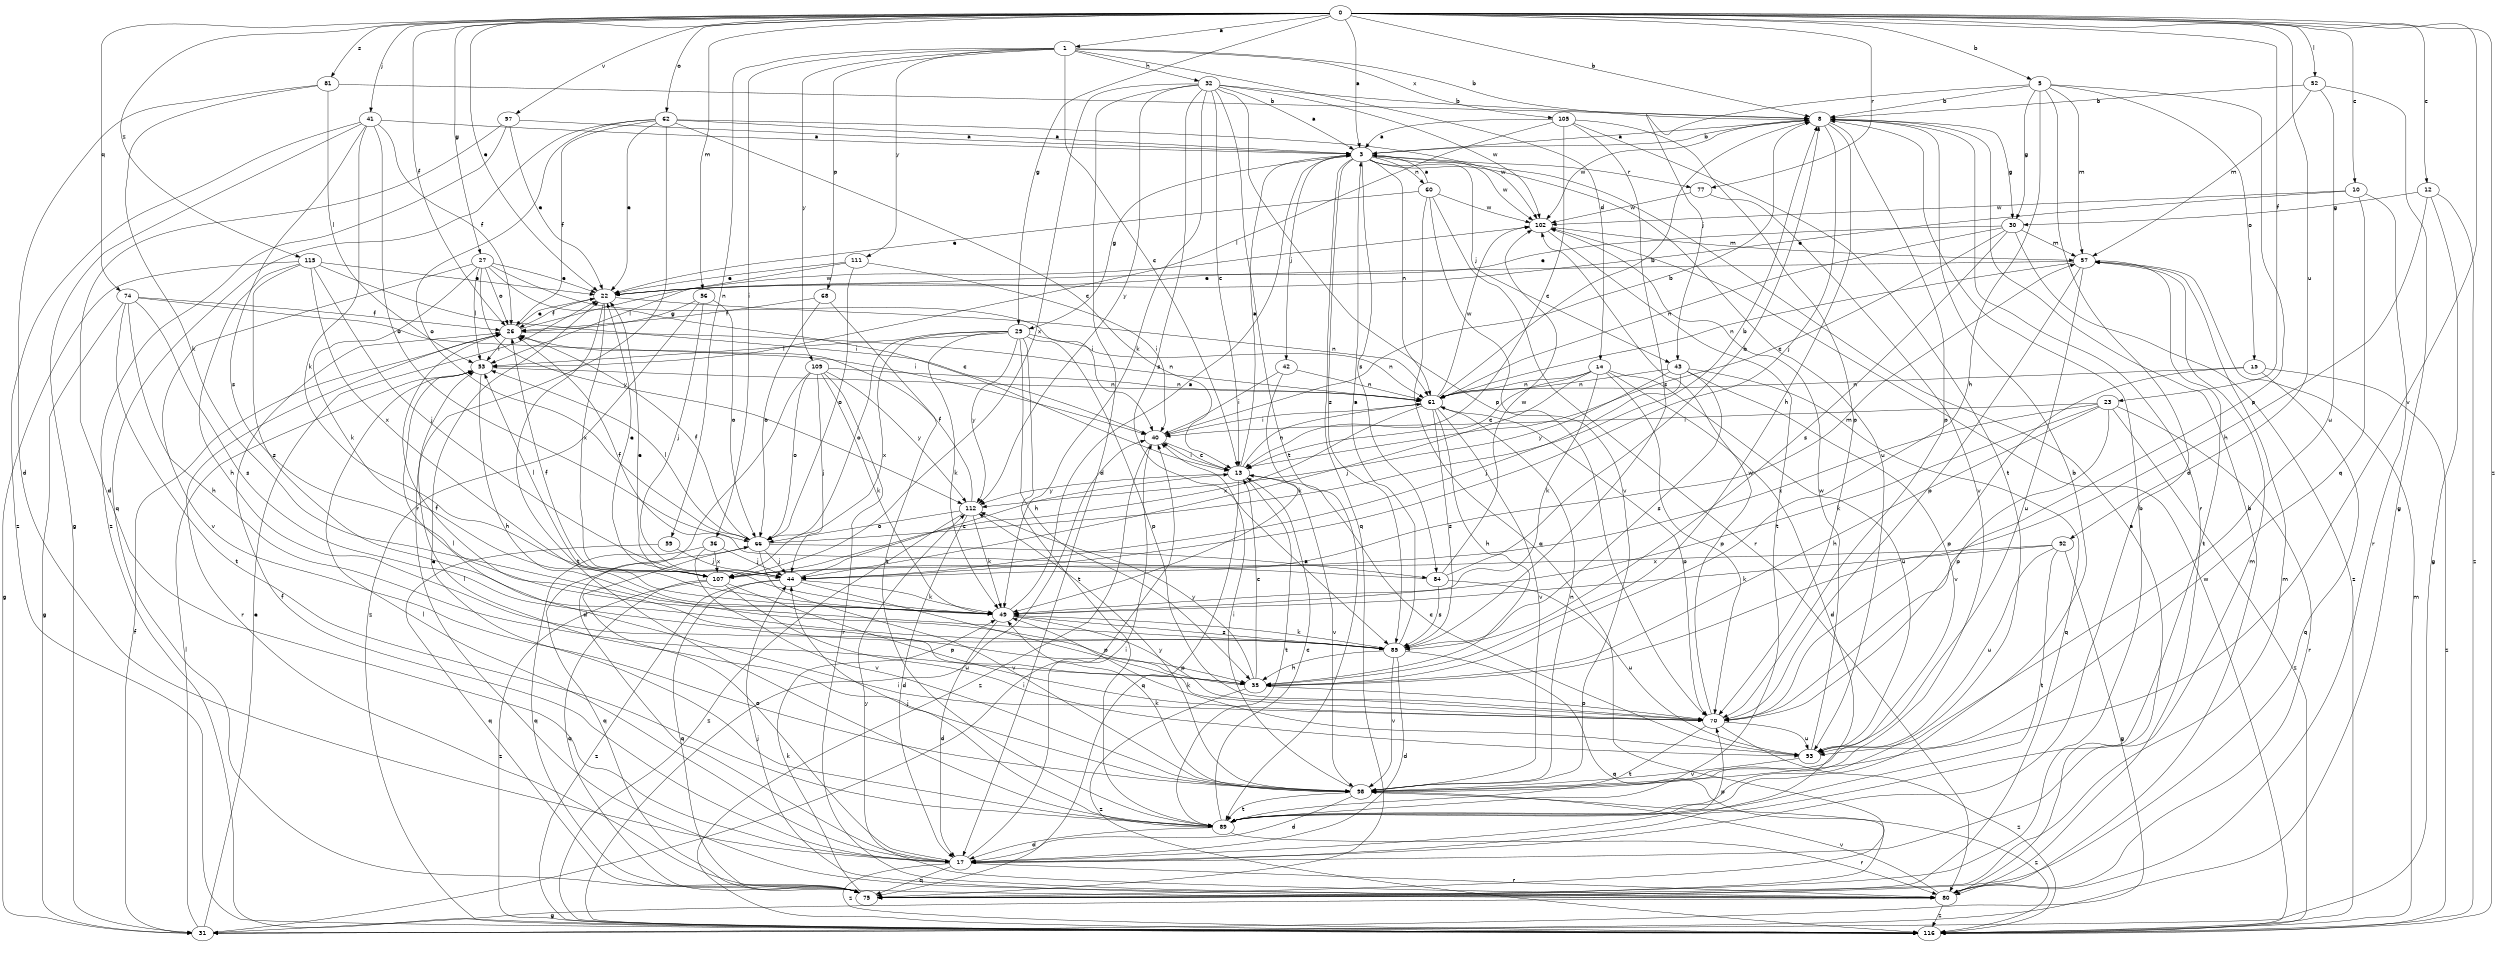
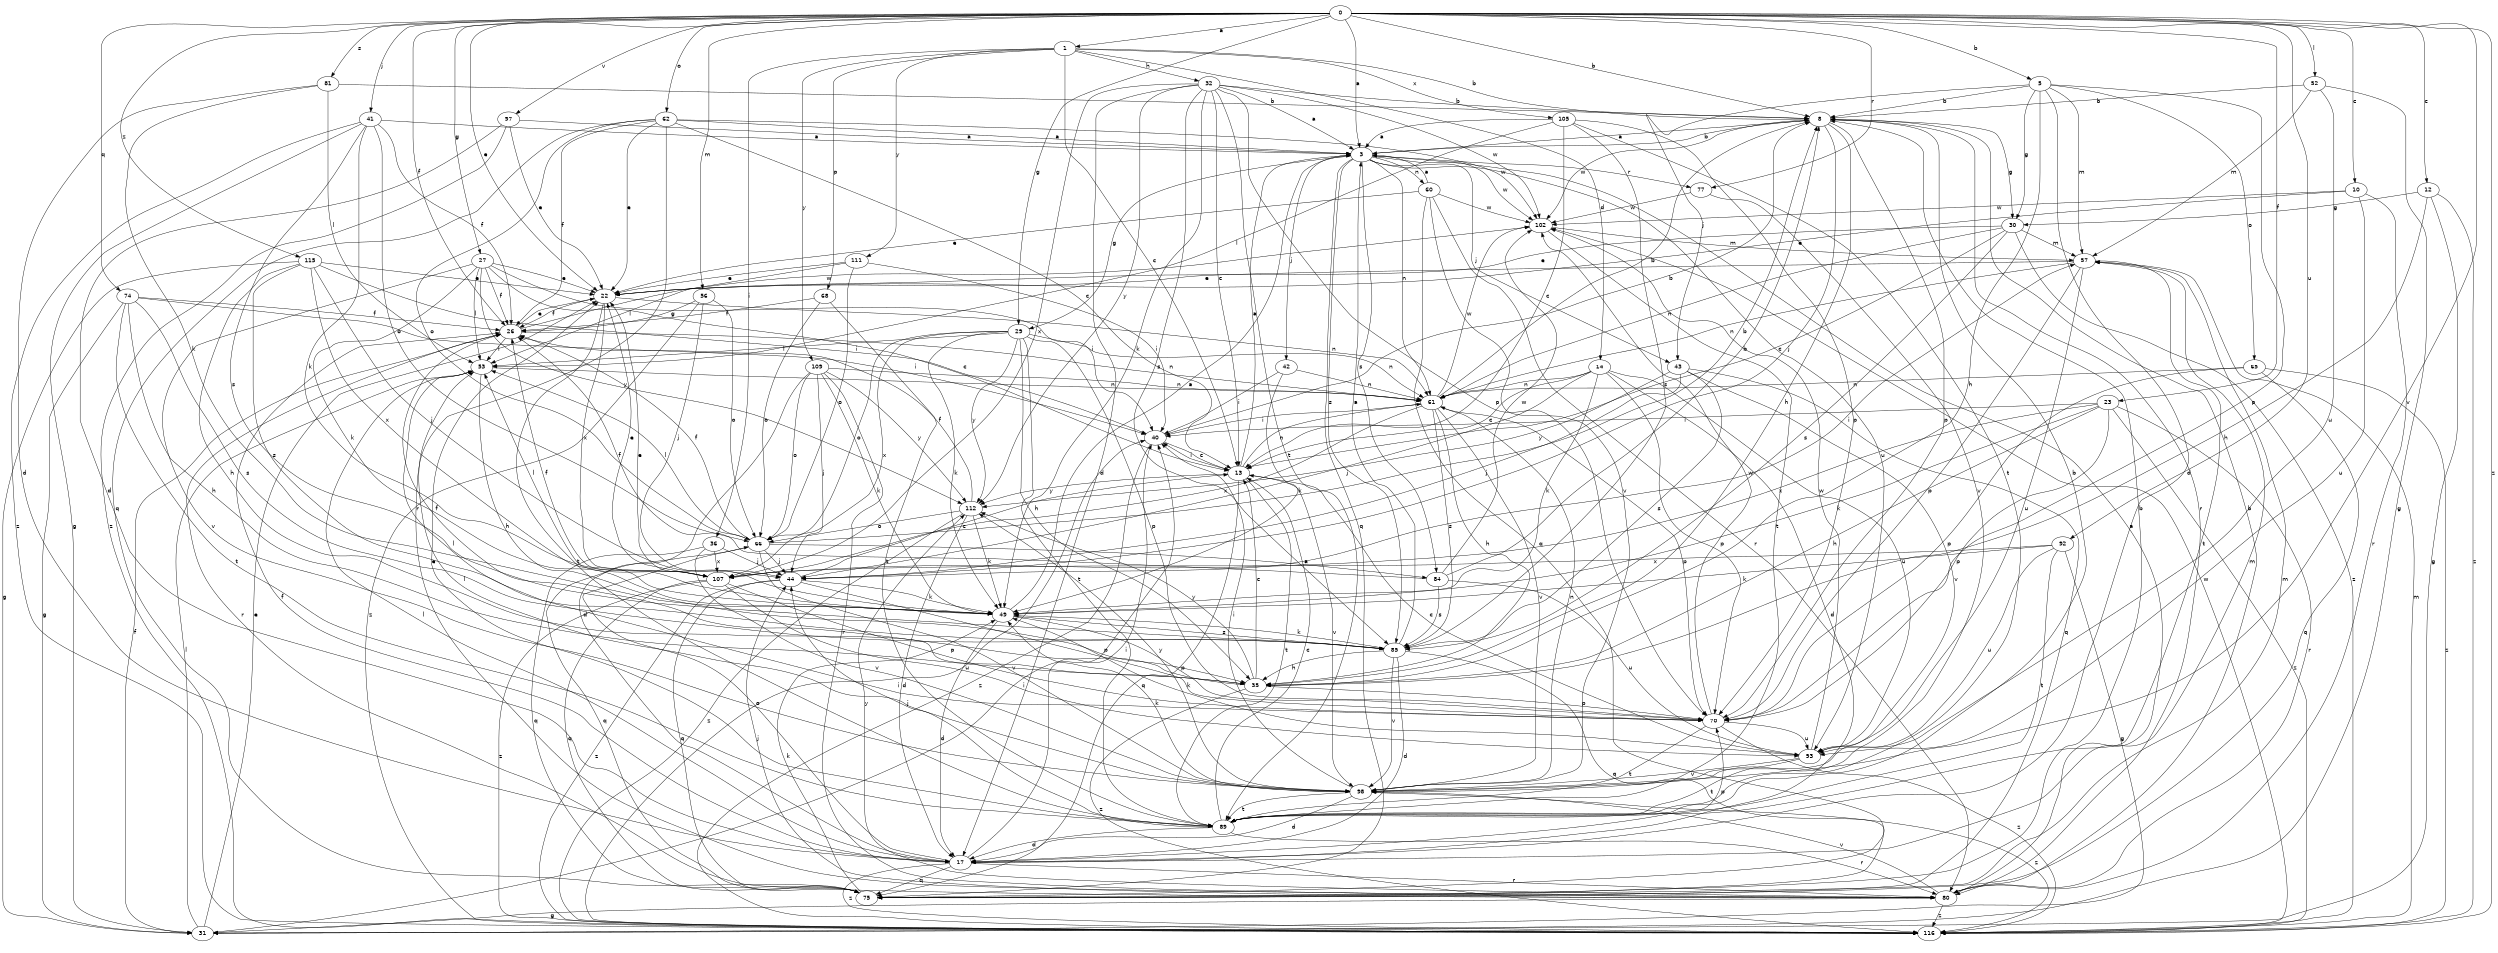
edge "27" -> "26": label "o" -> "f"
node "15": label "15" -> "65"
edge "43" -> "61": removed, label "n"
edge "44" -> "57": label "m" -> "i"
edge "10" -> "93": label "q" -> "u"
node "59": removed
edge "93" -> "89": added, label "t"
